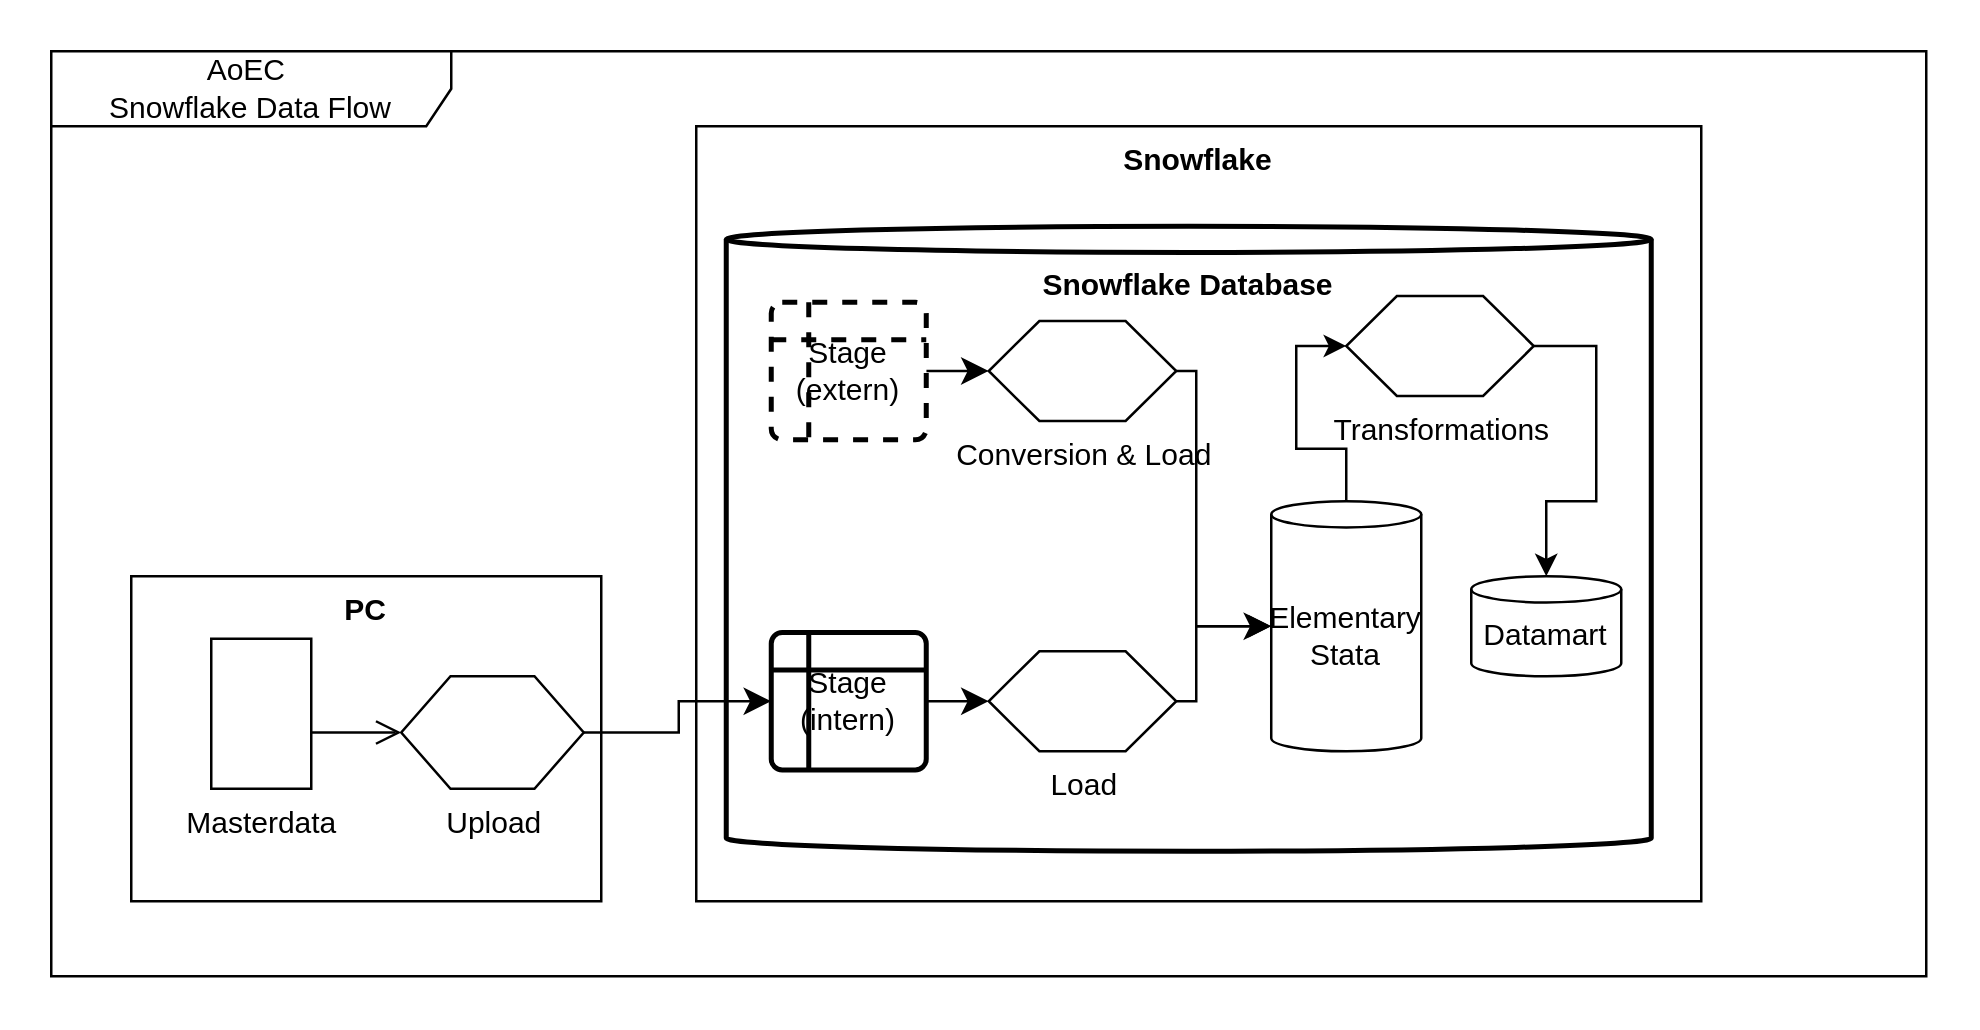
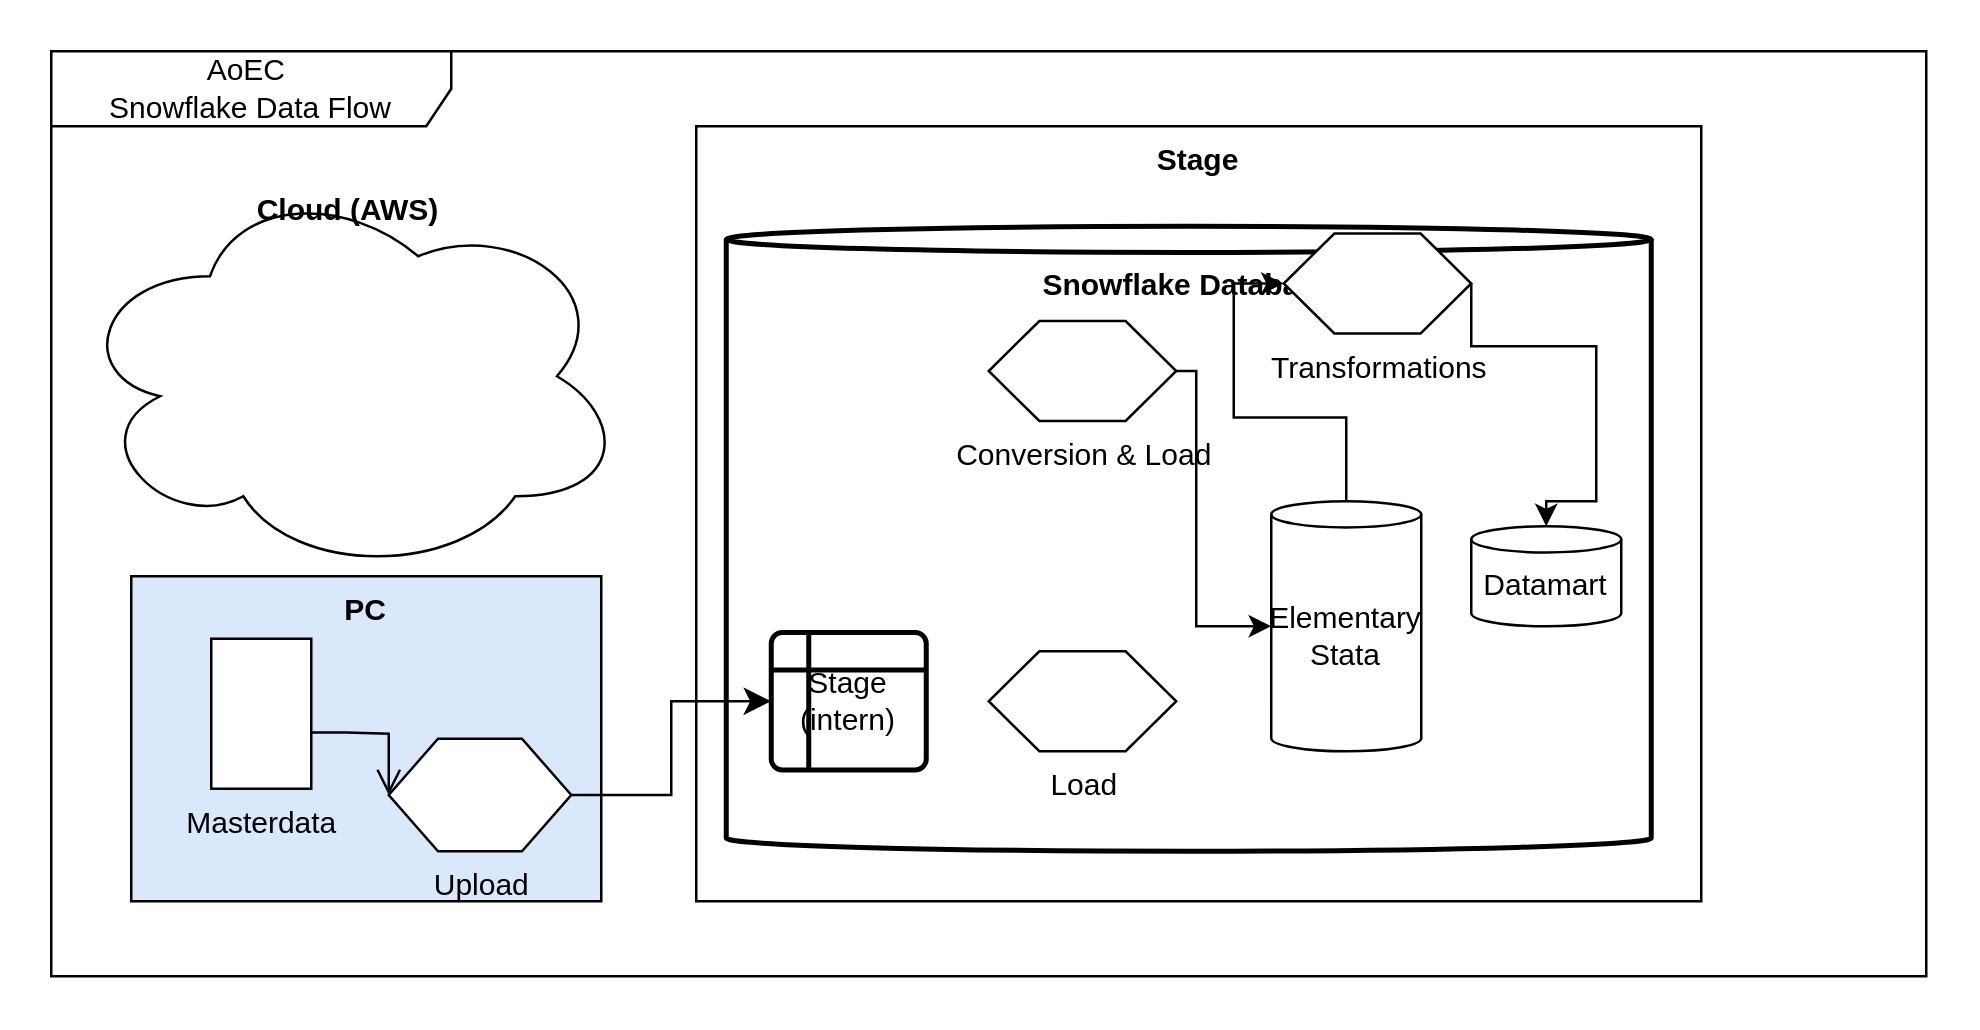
node "Snowflake": label "Snowflake" -> "Stage"
node "Transformations": moved (1440, 346) -> (1378, 284)
node "Stage (extern)": removed
edge "Stage (extern)" -> "Conversion & Load": removed
node "Cloud (AWS)": added
node "Datamart": moved (1546, 626) -> (1546, 576)
edge "Load" -> "Elementary Stata": removed
edge "Stage (intern)" -> "Load": removed
node "Upload": moved (493, 733) -> (480, 795)
node "PC": fillcolor #ffffff -> #dae8fc
